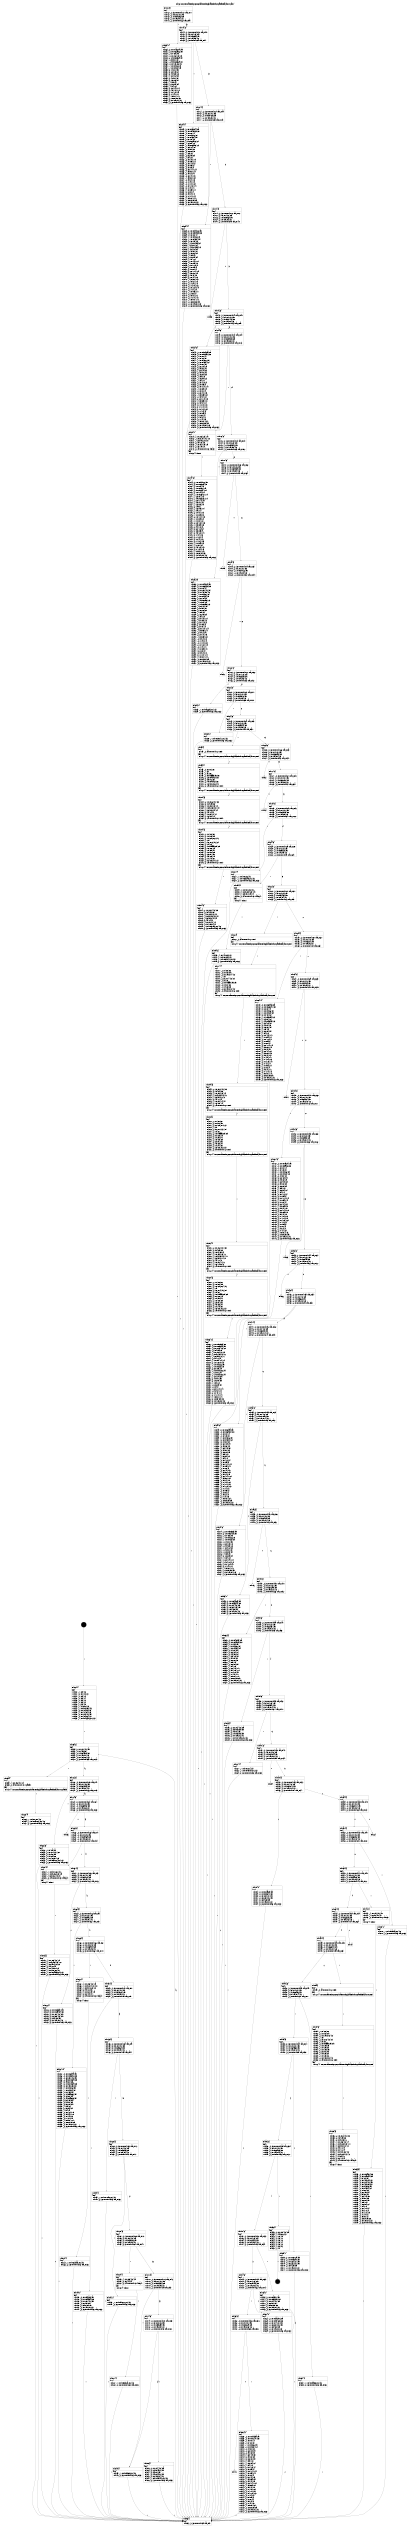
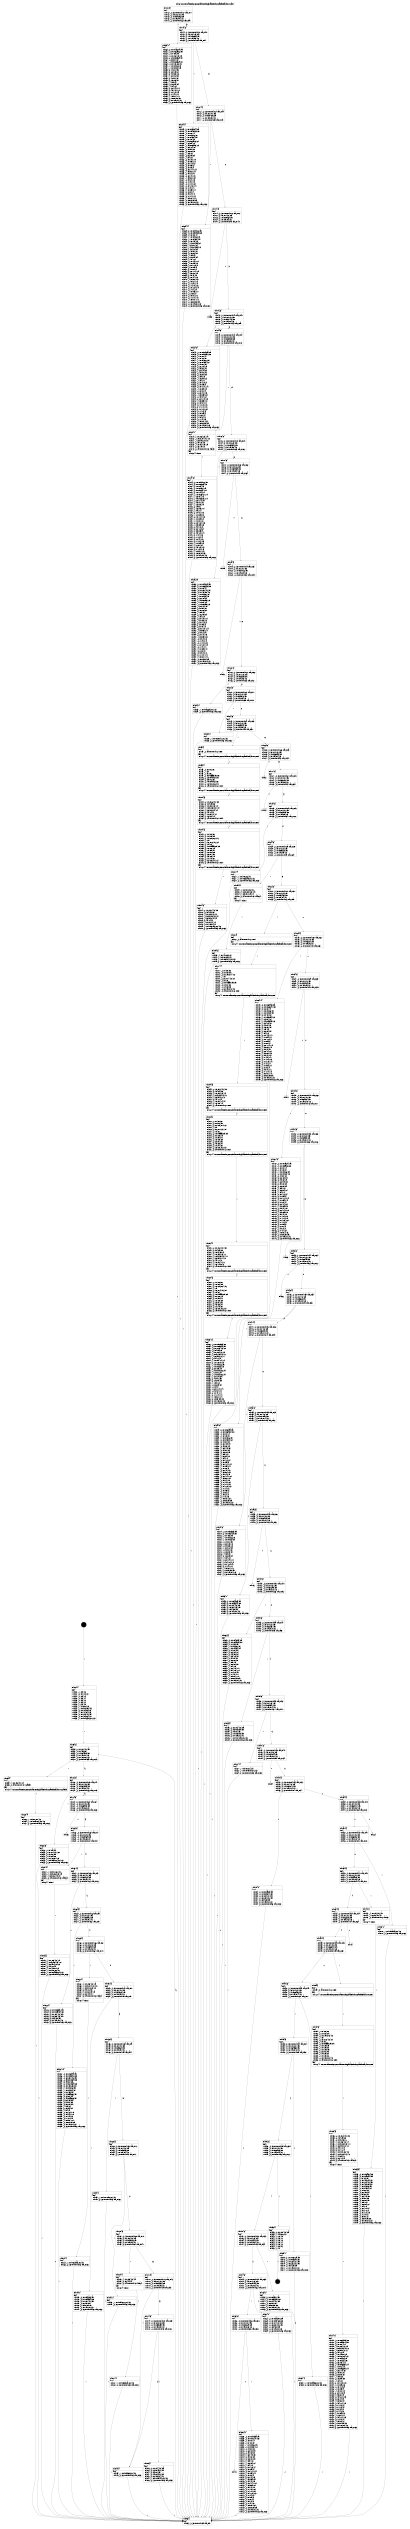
node "0x401f1d [172]": added
